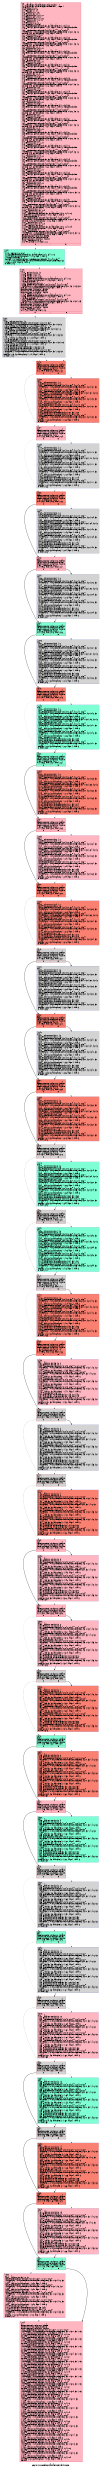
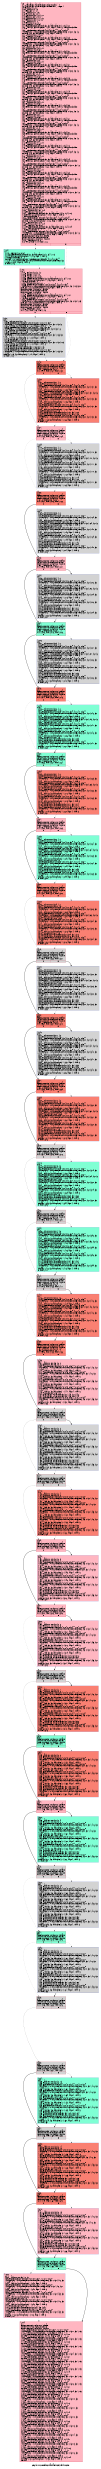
node "%283:": fillcolor lightpink -> aquamarine
node "%616:": removed
